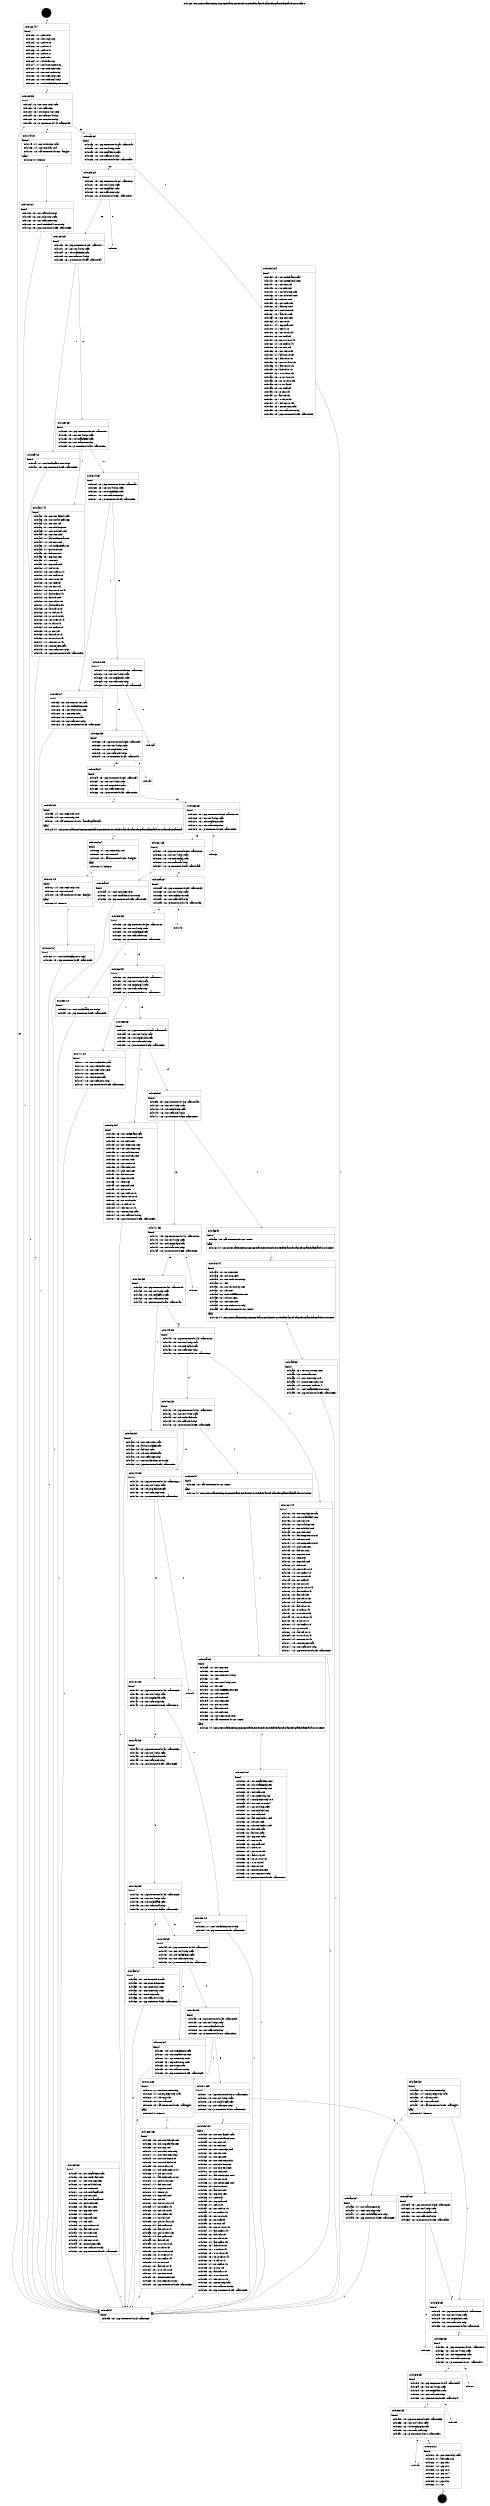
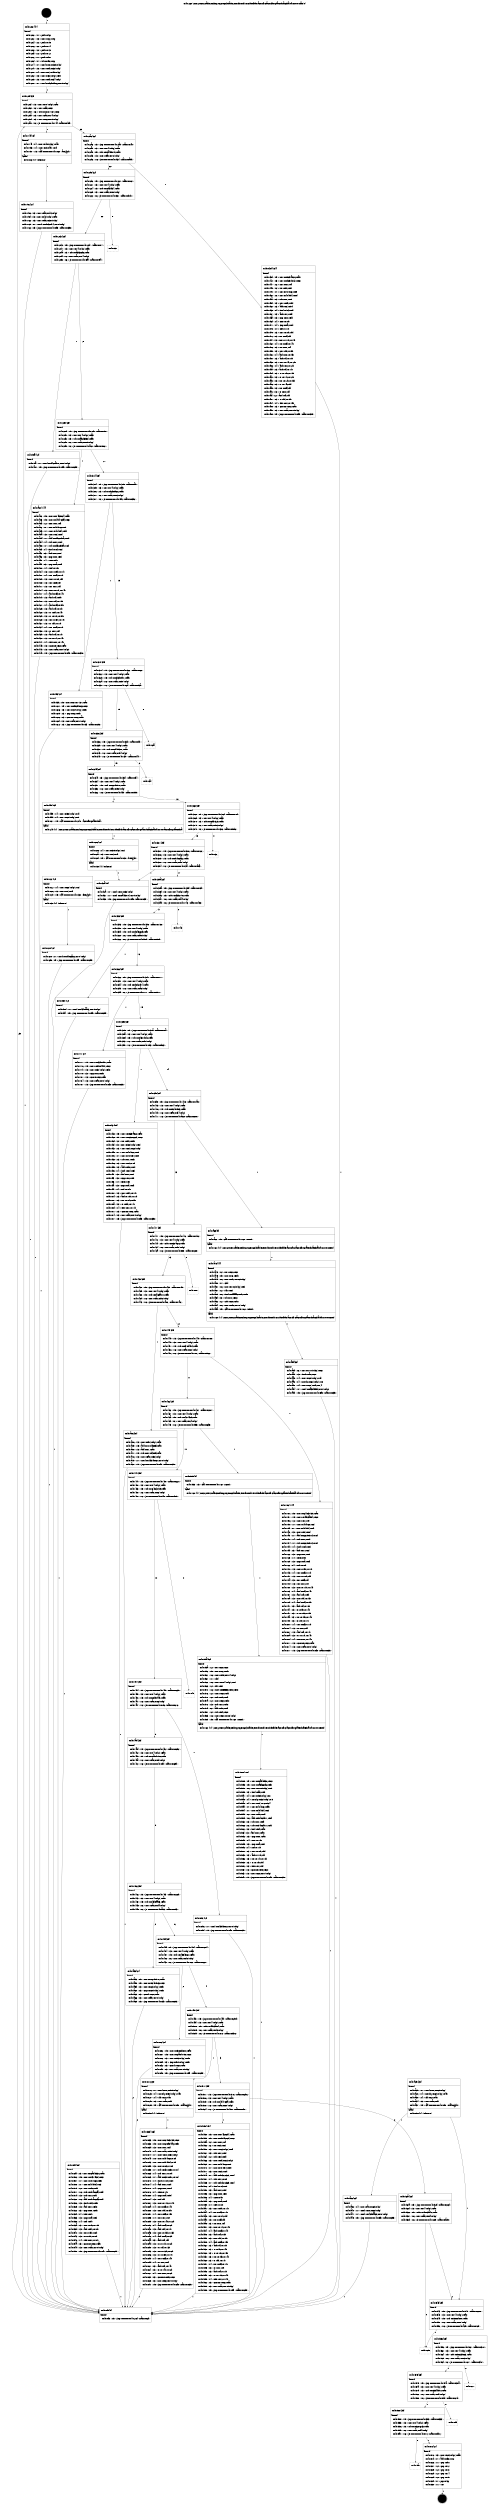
edge "0x401c06 [12]" -> "0x401c12 [12]": now "0x401c06 [12]" -> "0x401d2a [19]"
edge "0x401543 [25]" -> "0x40155c [25]": now "0x401543 [25]" -> "0x401c89"
